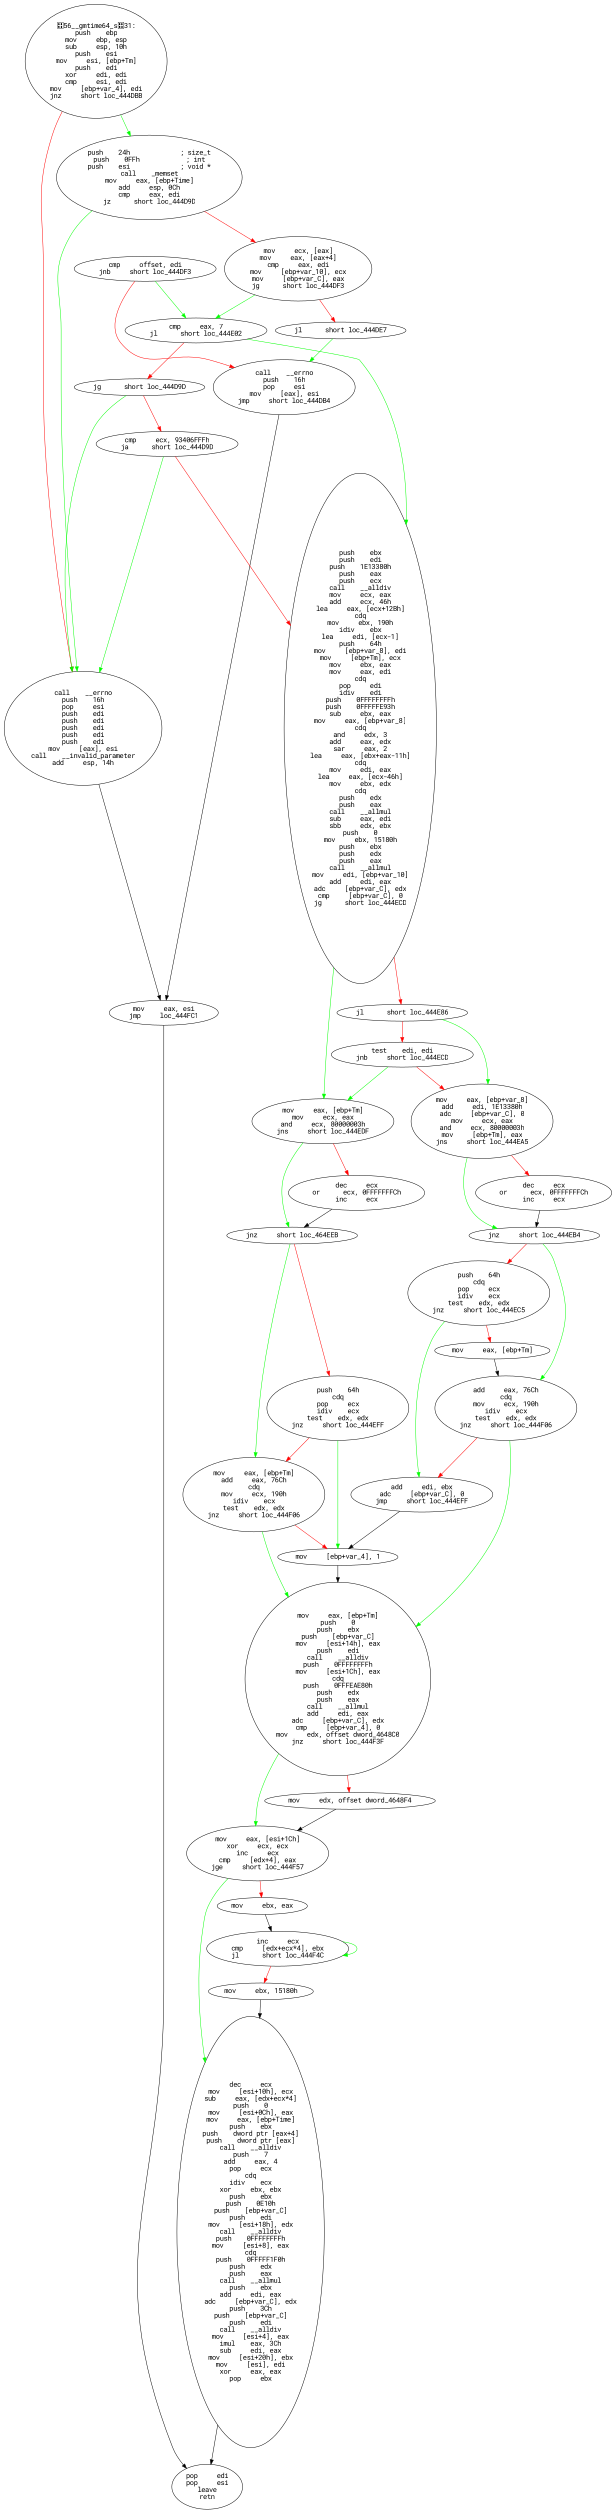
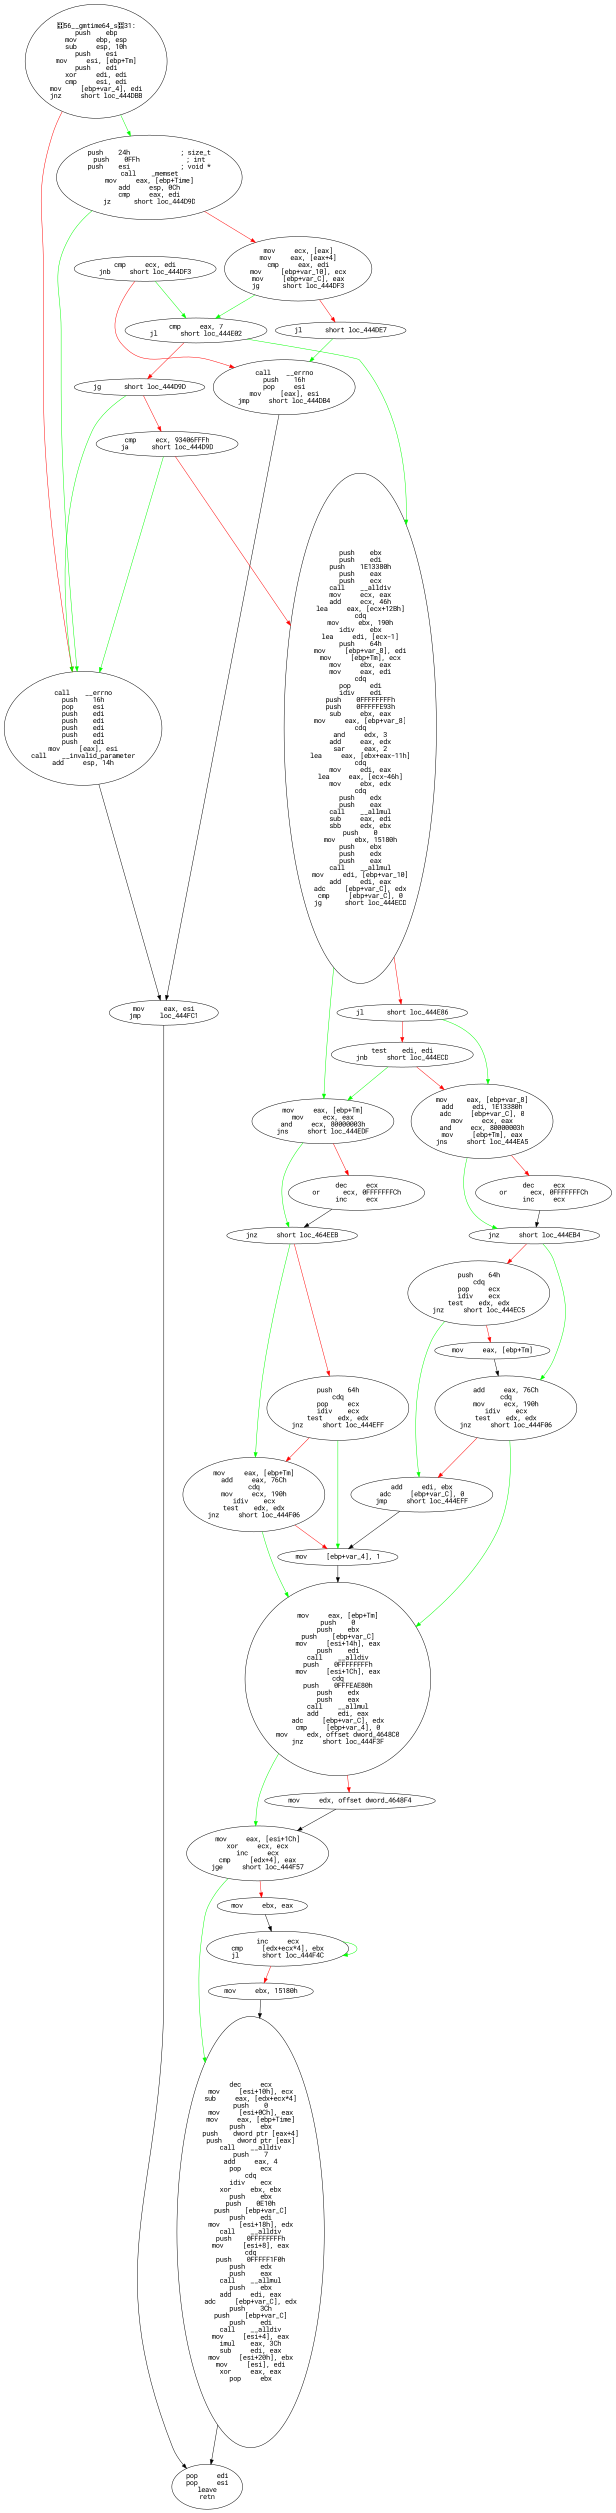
node "cmp     offset, edi jnb     short loc_444DF3": label "cmp     offset, edi jnb     short loc_444DF3" -> "cmp     ecx, edi jnb     short loc_444DF3"
